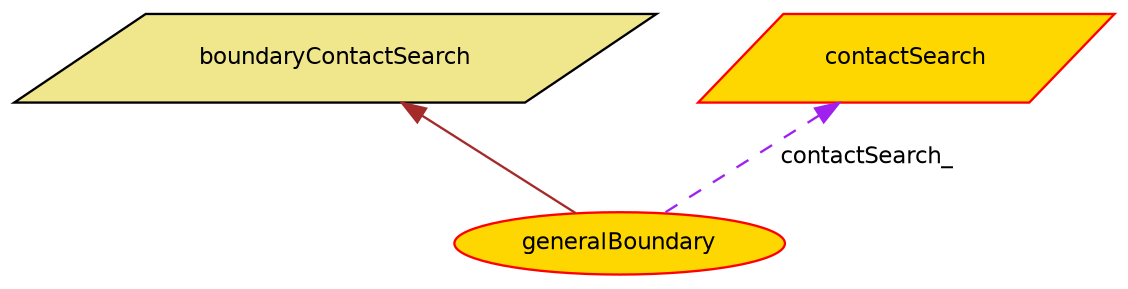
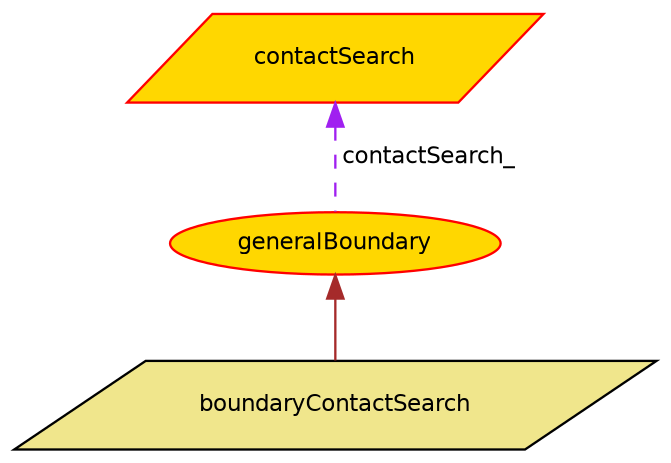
edge "generalBoundary" -> "boundaryContactSearch": reversed
